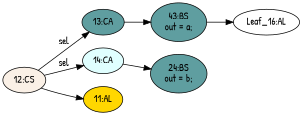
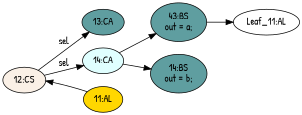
edge "13:CA" -> "43:BS out = a;": now "14:CA" -> "43:BS out = a;"
node "Leaf_16:AL": label "Leaf_16:AL" -> "Leaf_11:AL"
node "24:BS out = b;": label "24:BS out = b;" -> "14:BS out = b;"
edge "12:CS" -> "11:AL": reversed
